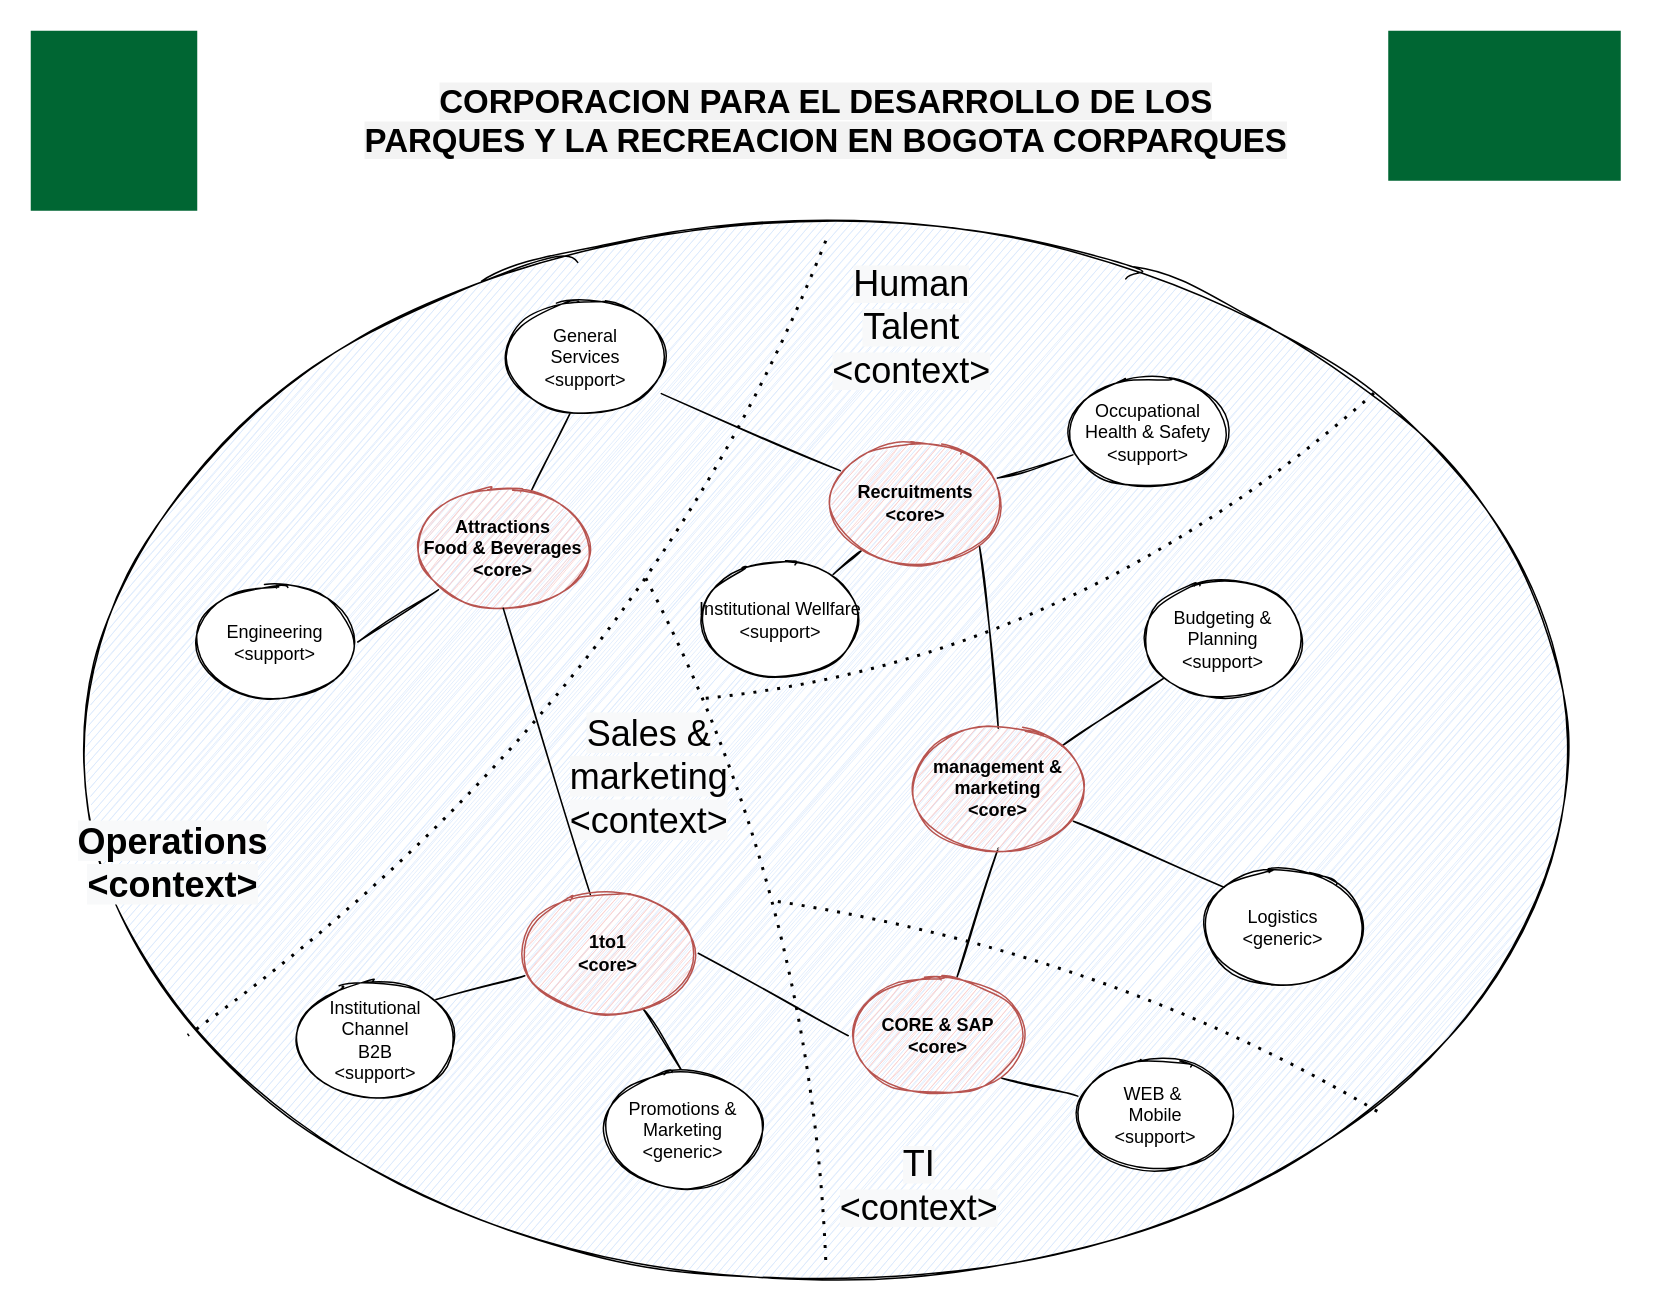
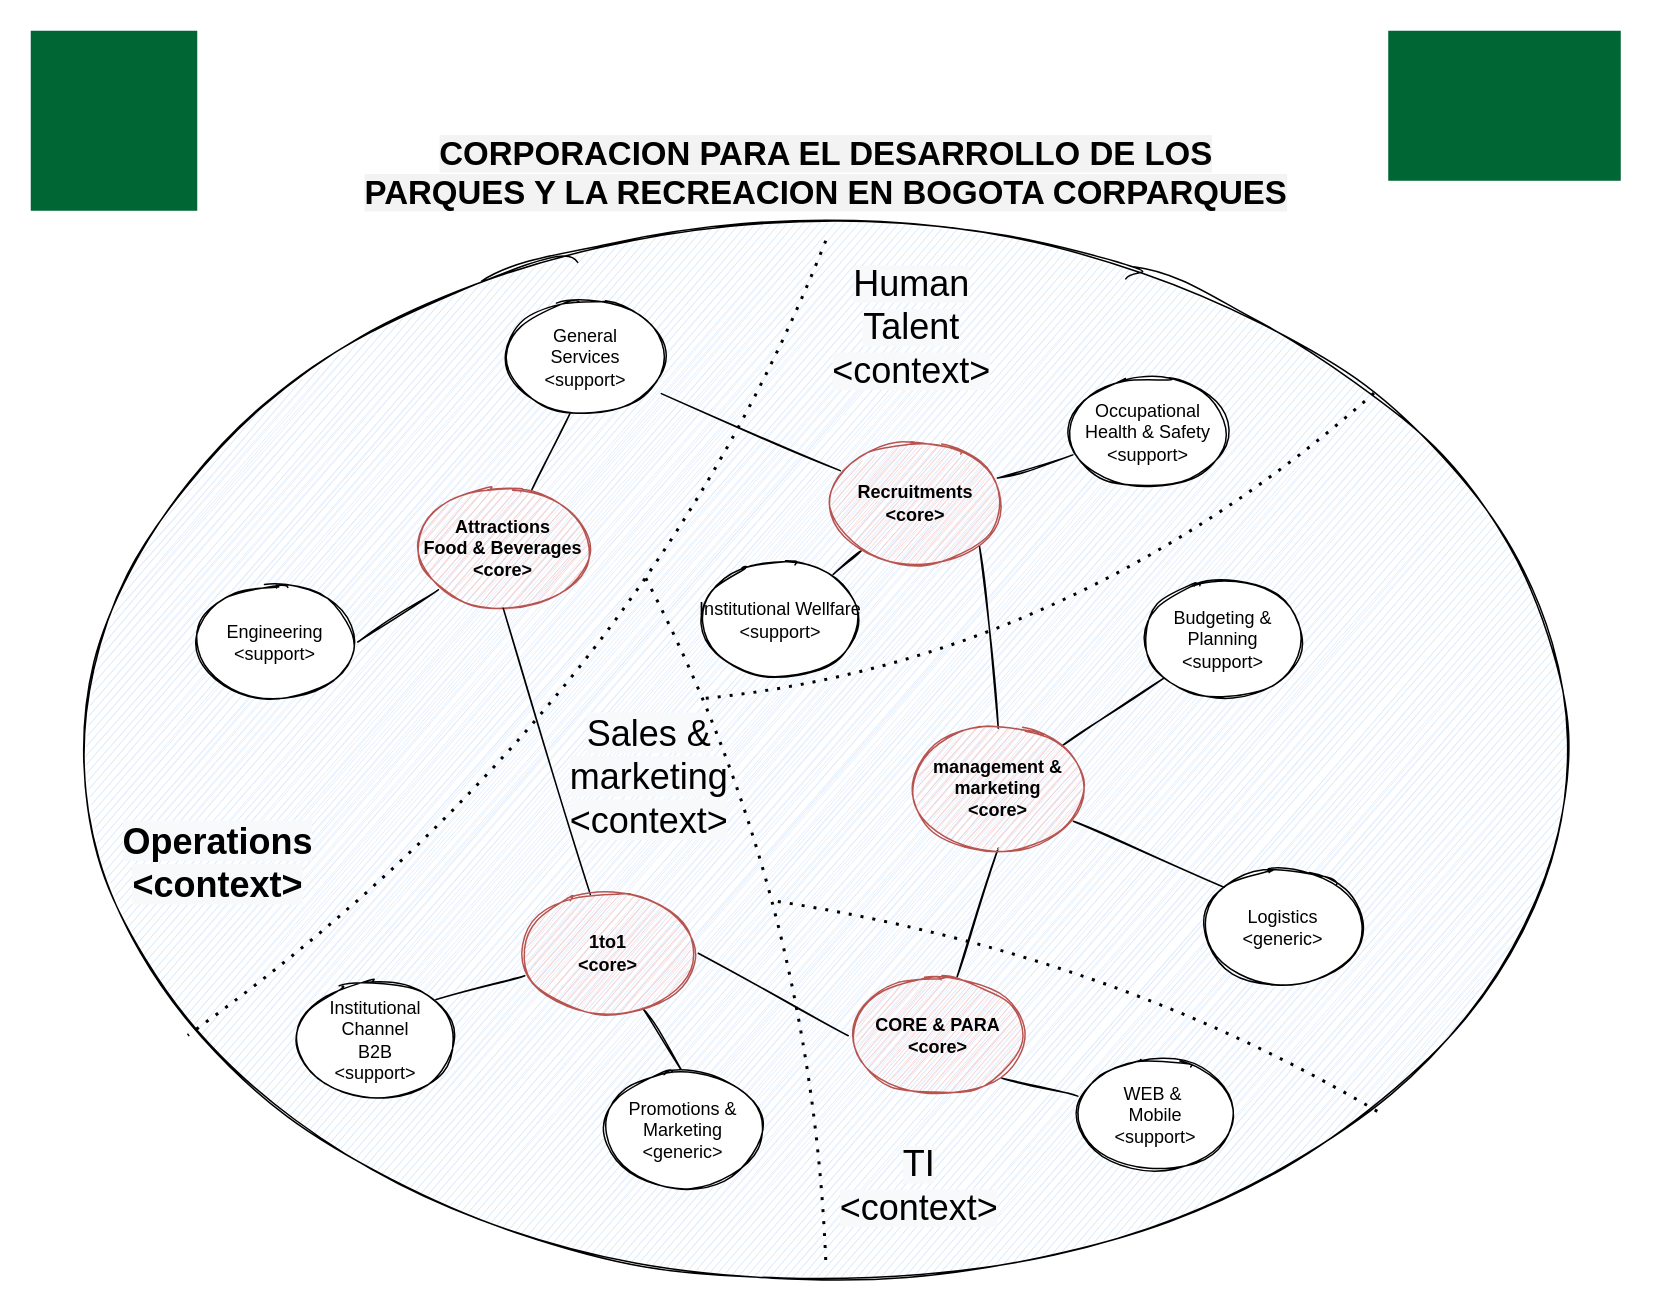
node "CORPORACION PARA EL DESARROLLO DE LOS PARQUES Y LA RECREACION EN BOGOTA CORPARQUES": moved (827, 121) -> (827, 173)
node "Operations <context>": moved (173, 863) -> (218, 863)
node "CORE & SAP <core>": label "CORE & SAP <core>" -> "CORE & PARA <core>"
